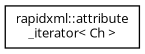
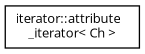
node "rapidxml::attribute _iterator< Ch >": label "rapidxml::attribute _iterator< Ch >" -> "iterator::attribute _iterator< Ch >"
